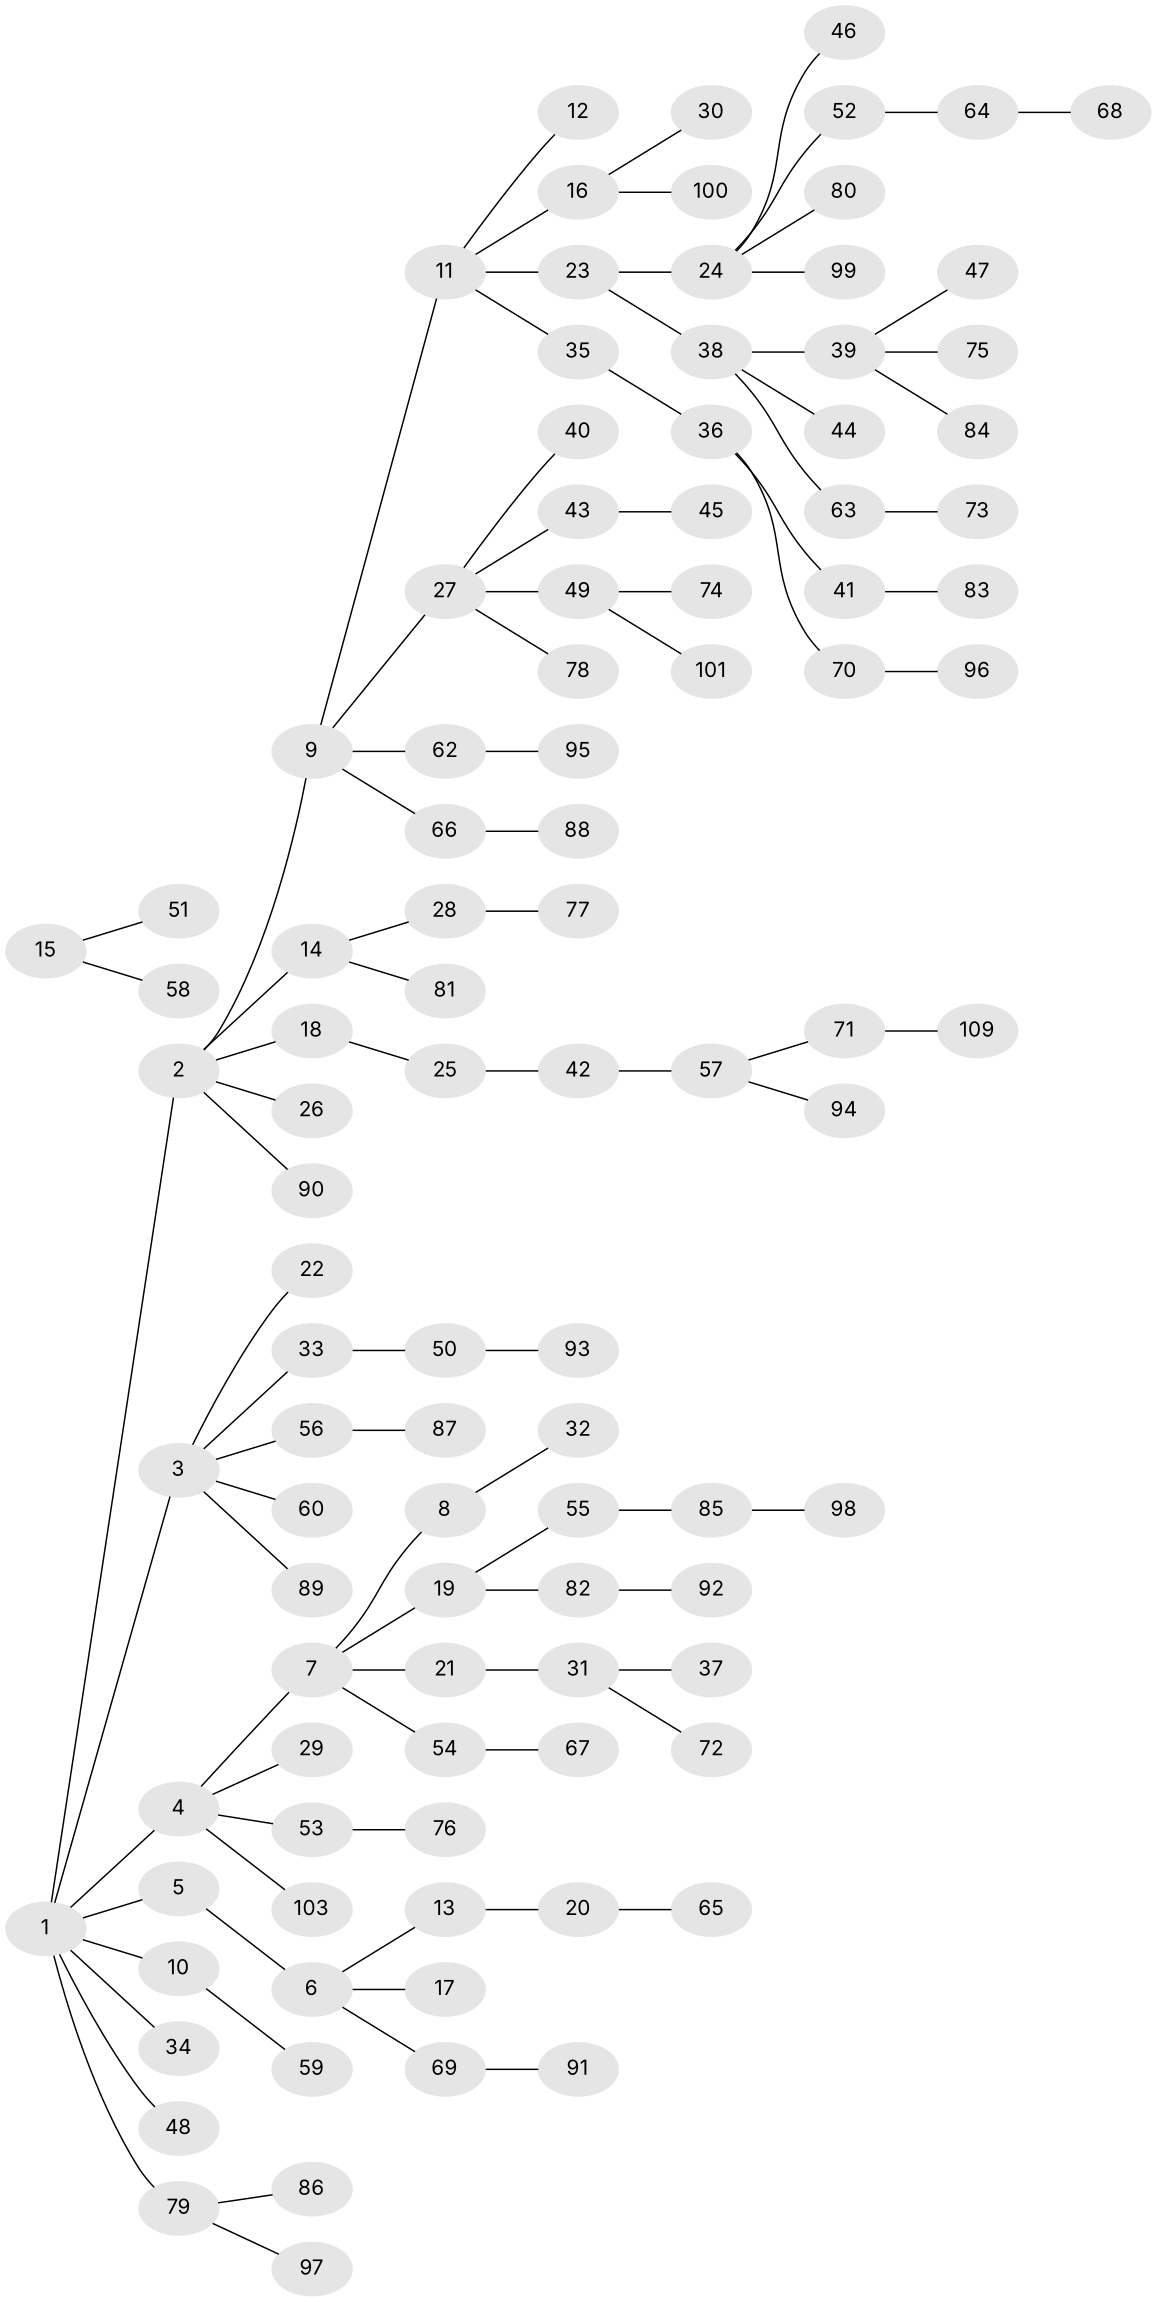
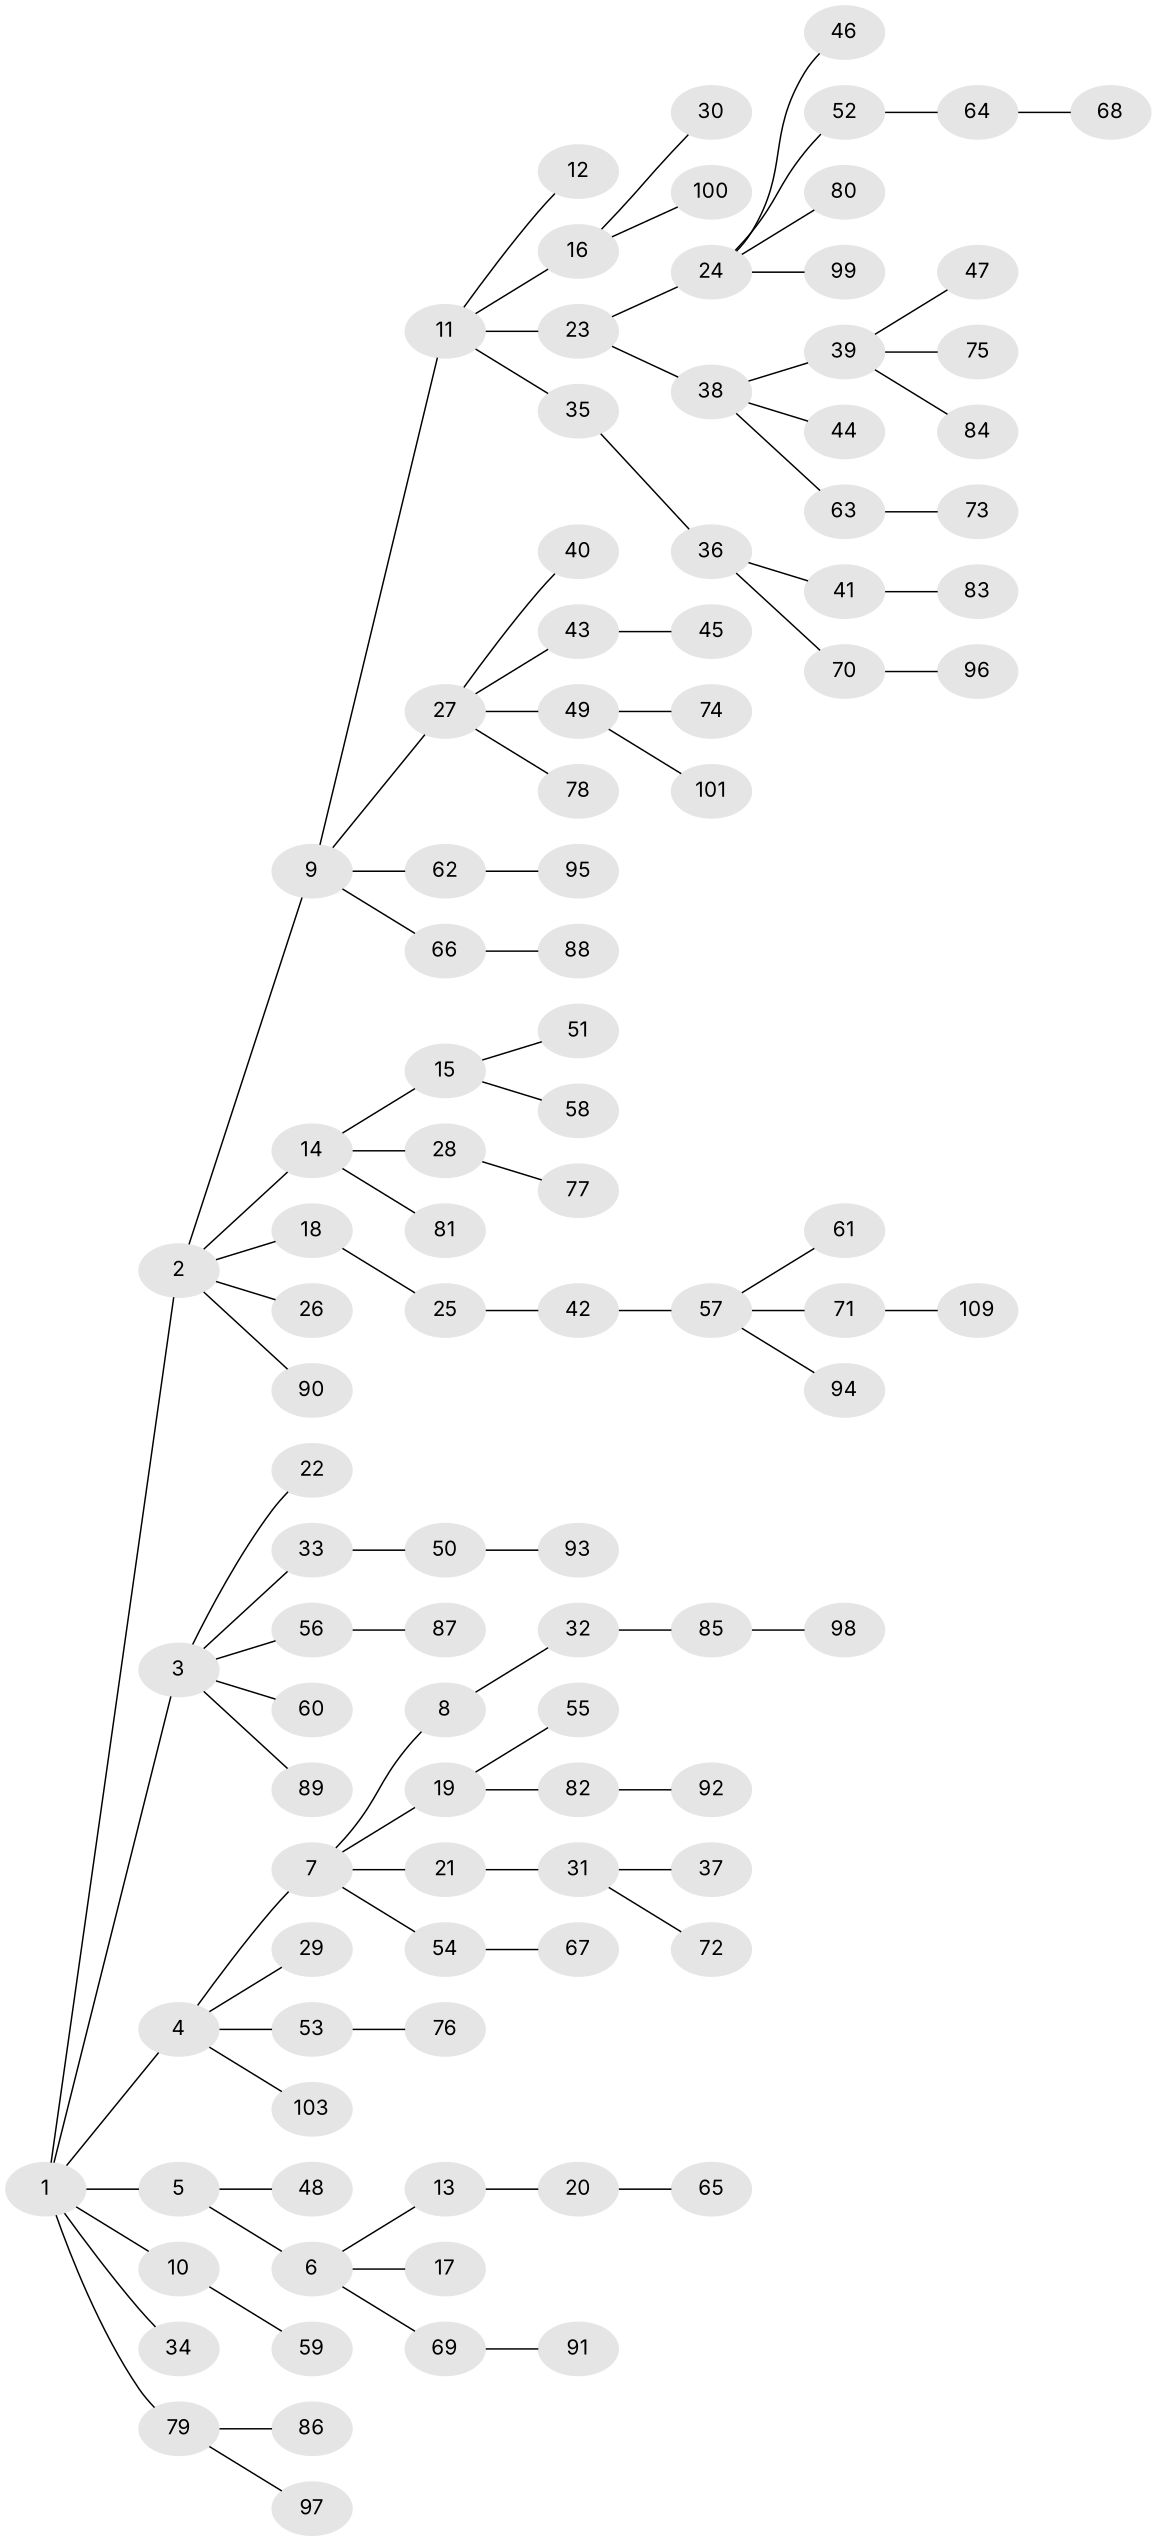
edge "15" -- "14": added
node "61": added
edge "55" -- "85": now "32" -- "85"
edge "1" -- "48": now "5" -- "48"
